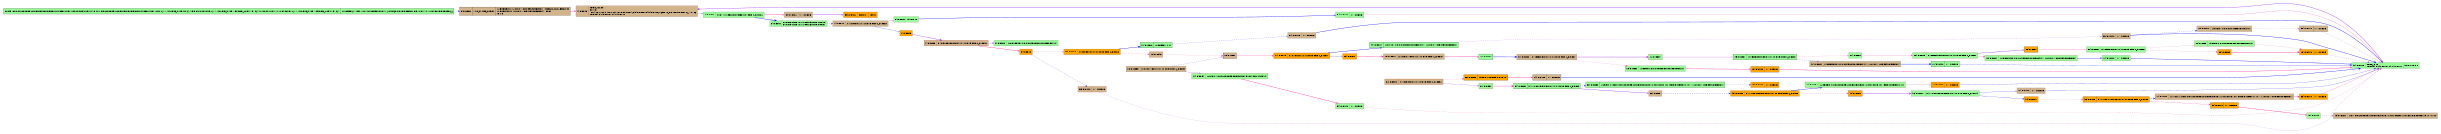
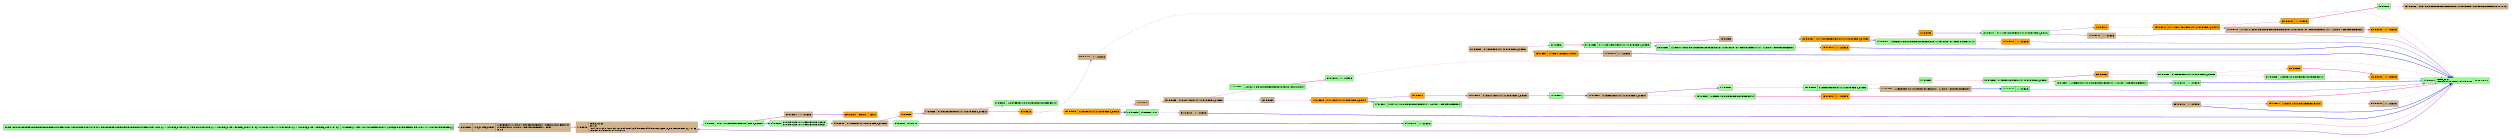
node "20: 0x007f": fillcolor tan -> orange
edge "65: 0x012b" -> "47: 0x012b": added
edge "12: 0x004f" -> "15: 0x005f": now "12: 0x004f" -> "13: 0x0055"
